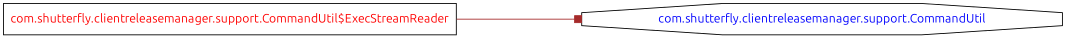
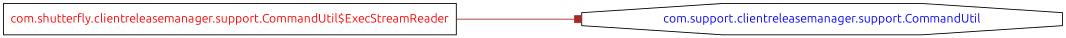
node "com.shutterfly.clientreleasemanager.support.CommandUtil": label "com.shutterfly.clientreleasemanager.support.CommandUtil" -> "com.support.clientreleasemanager.support.CommandUtil"
